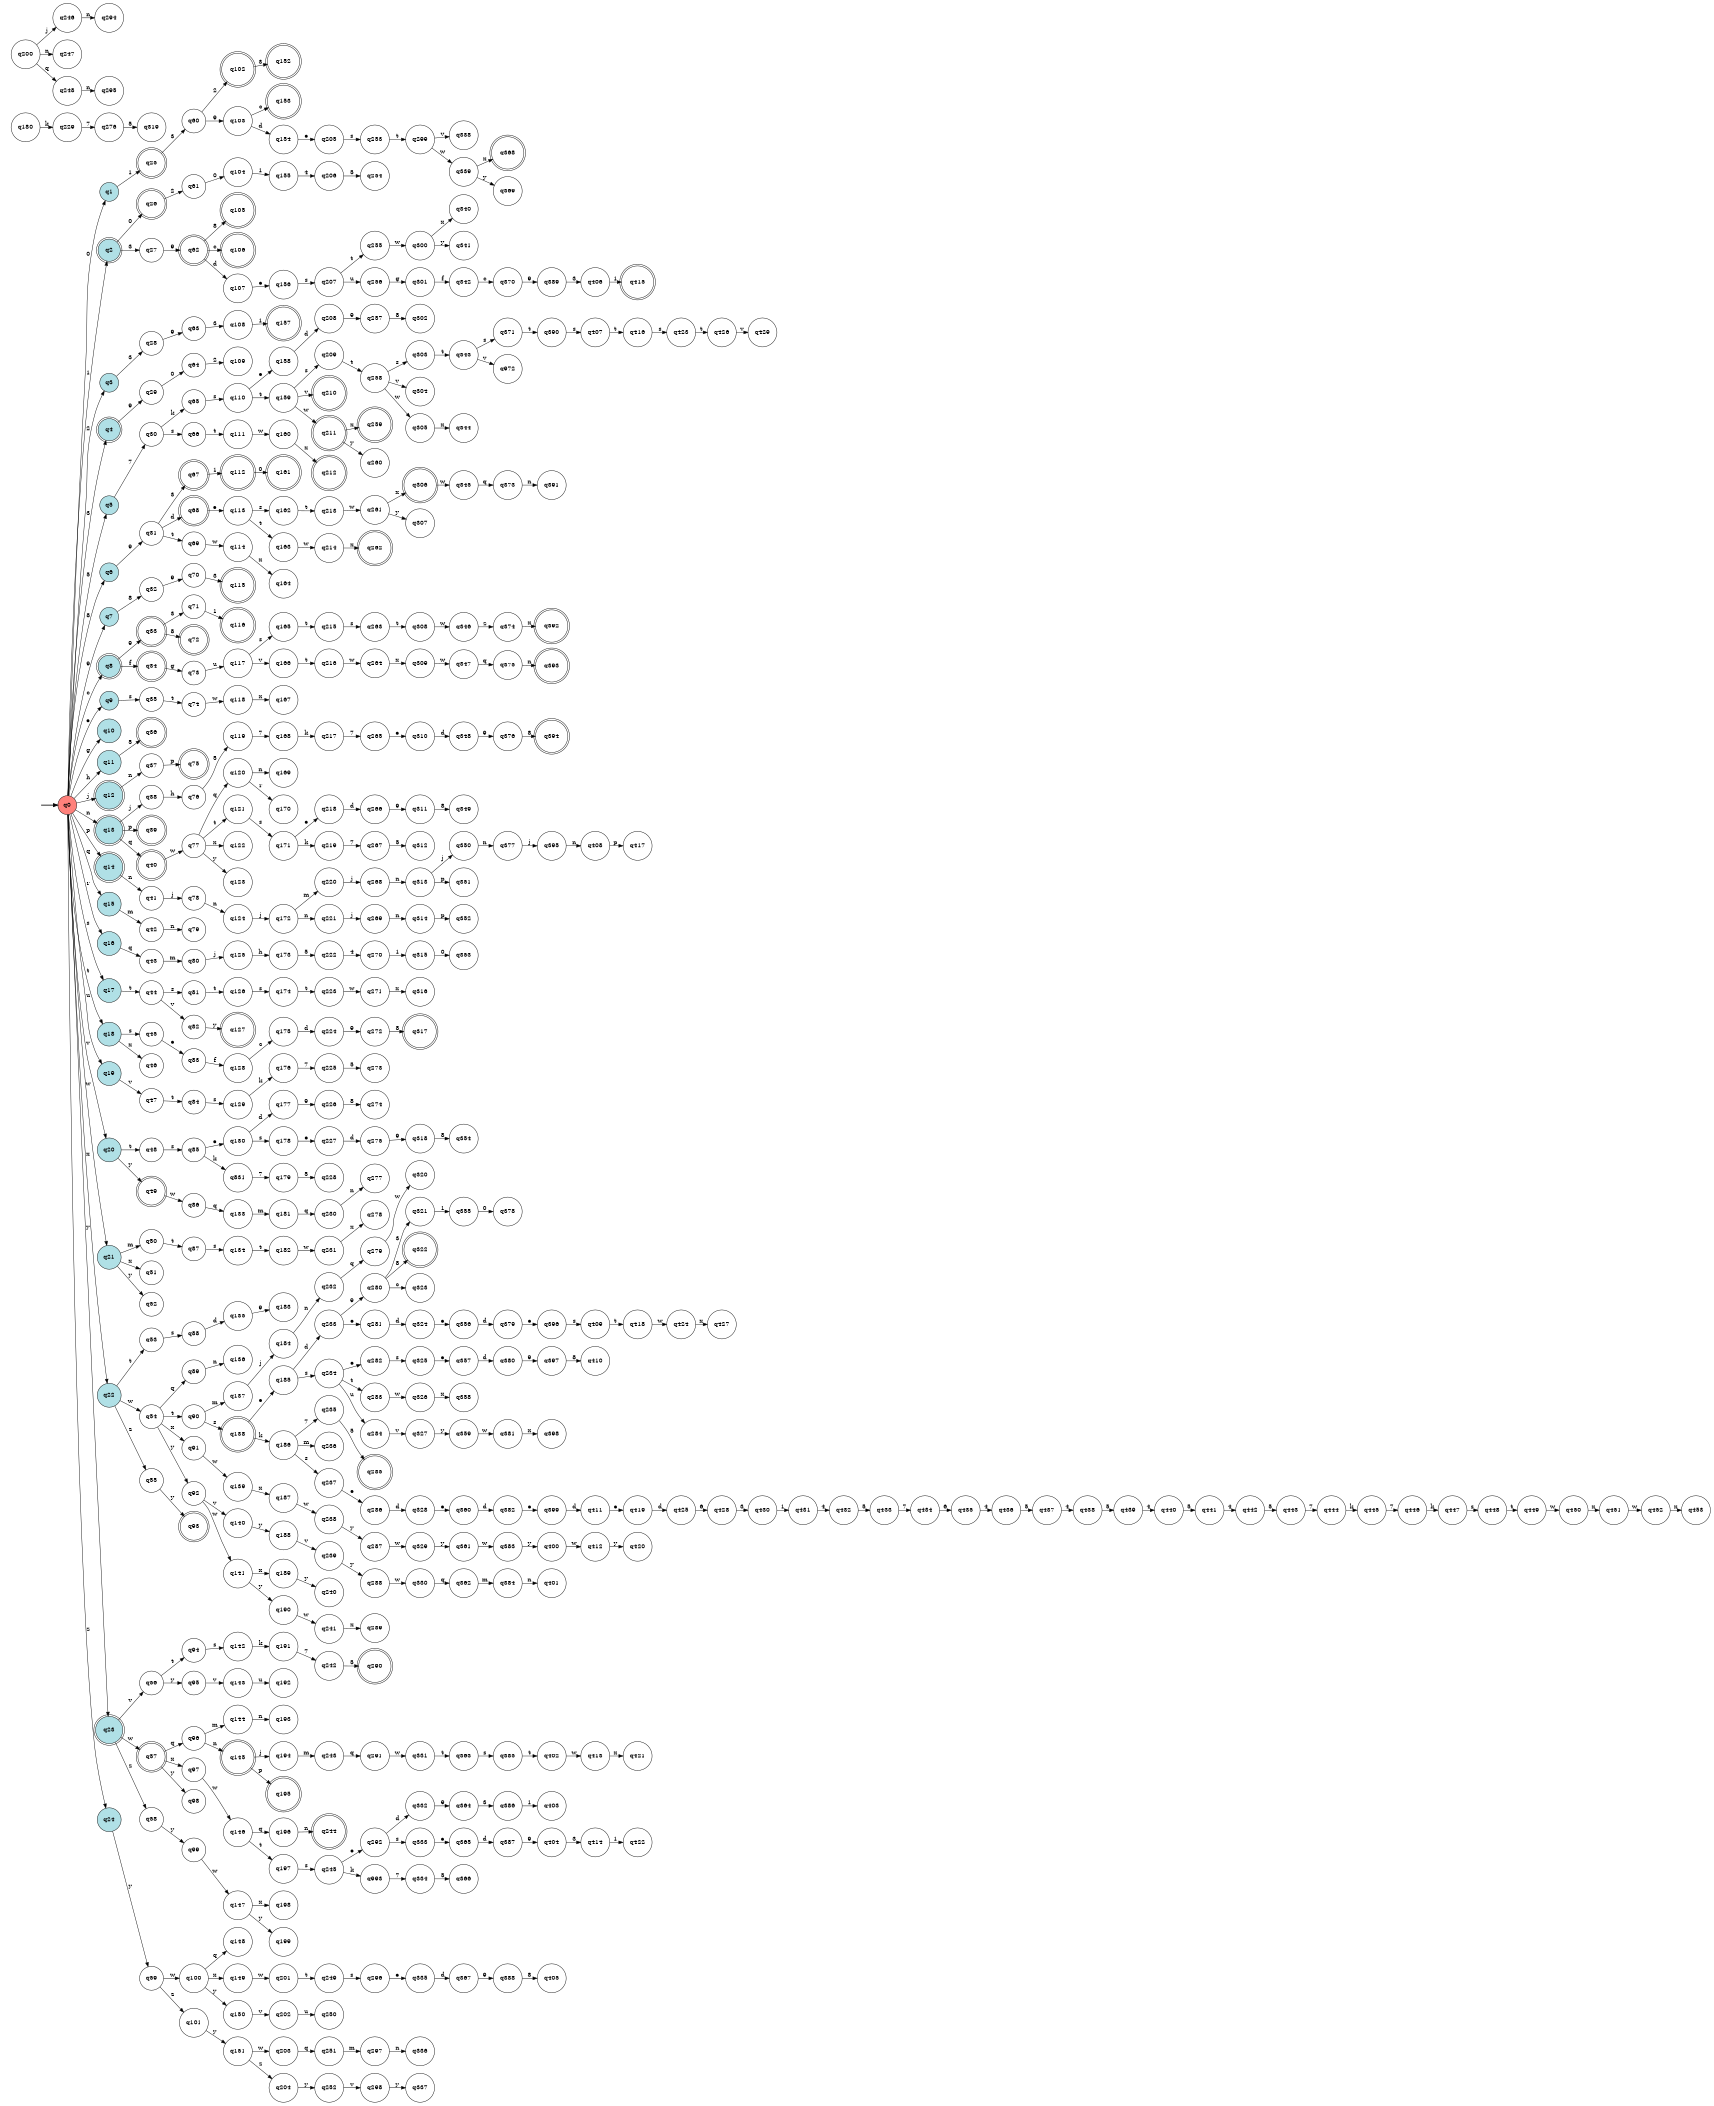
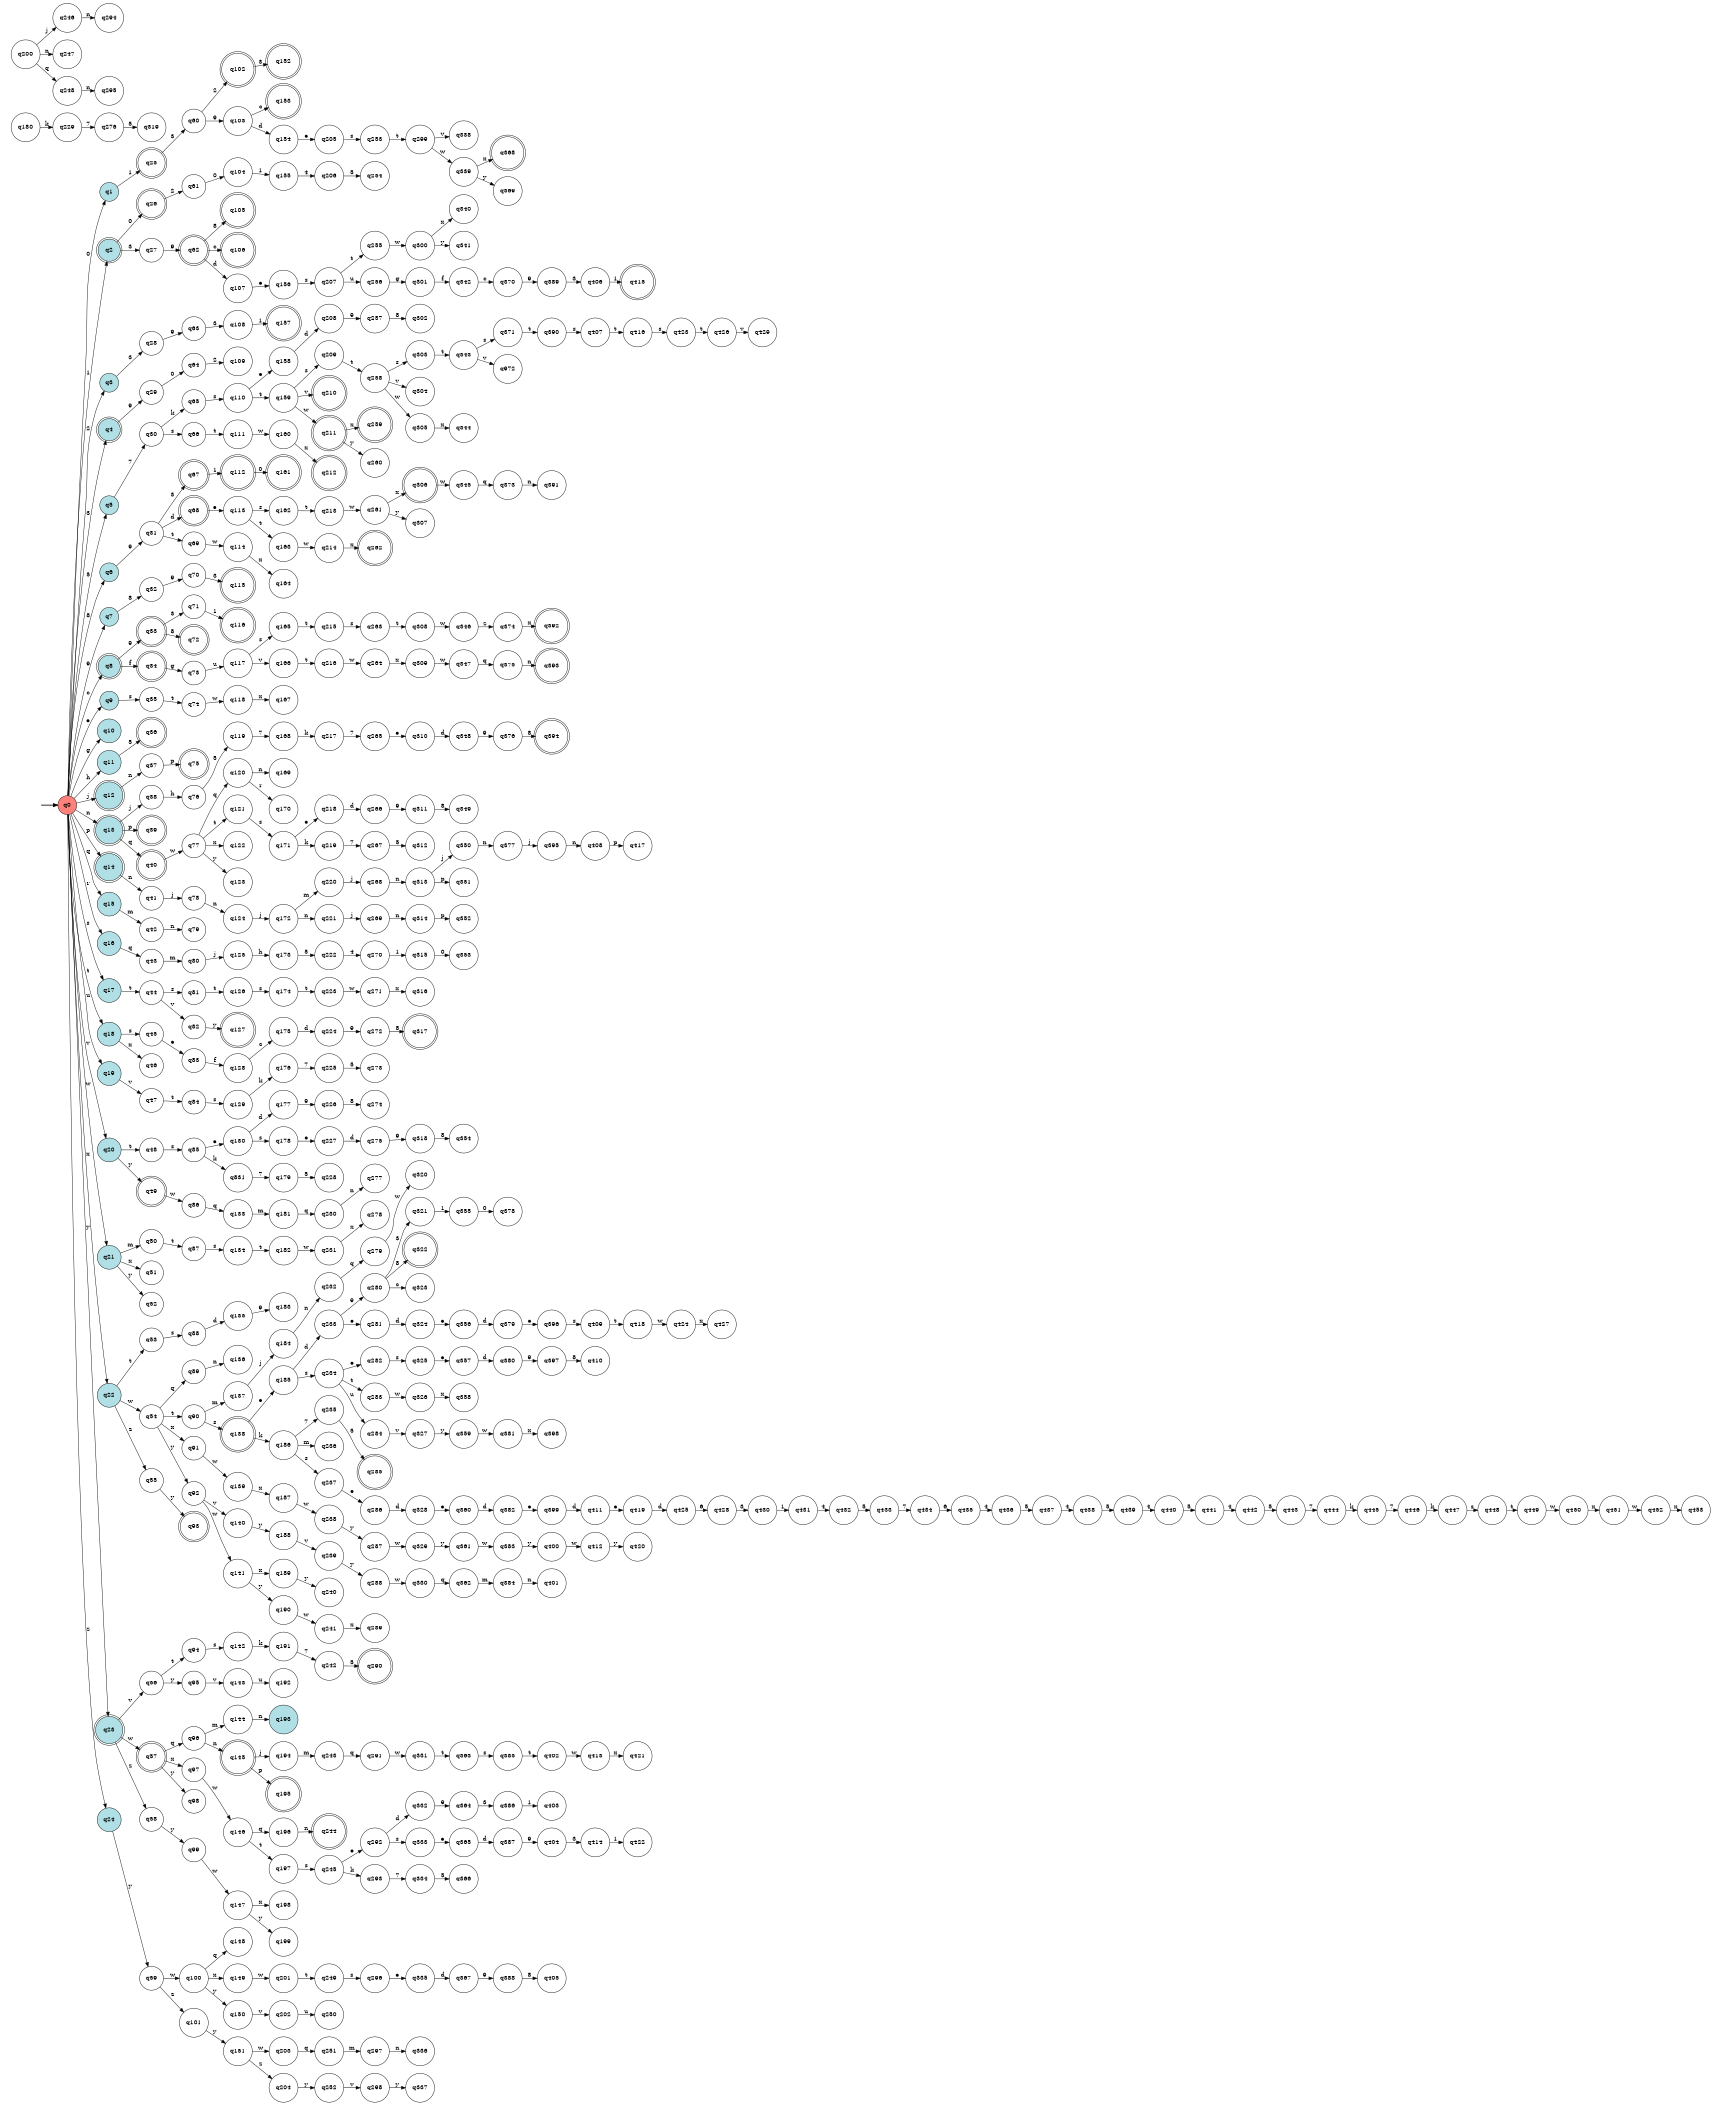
node "q193": fillcolor white -> powderblue
node "q993": label "q993" -> "q293"
